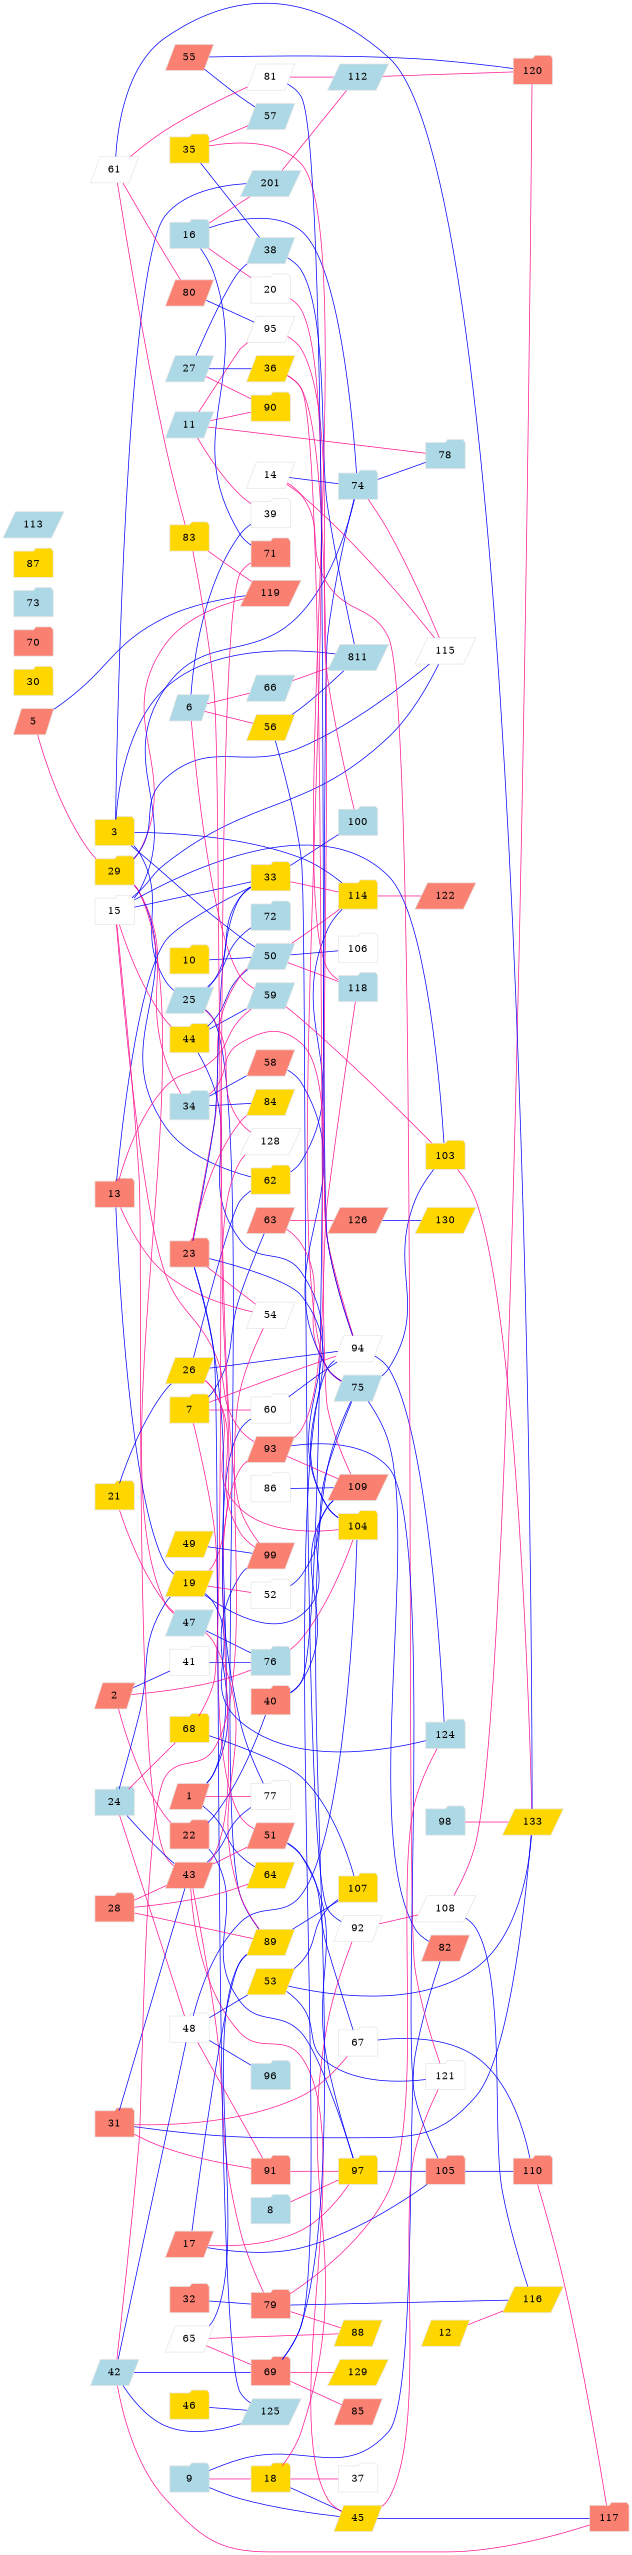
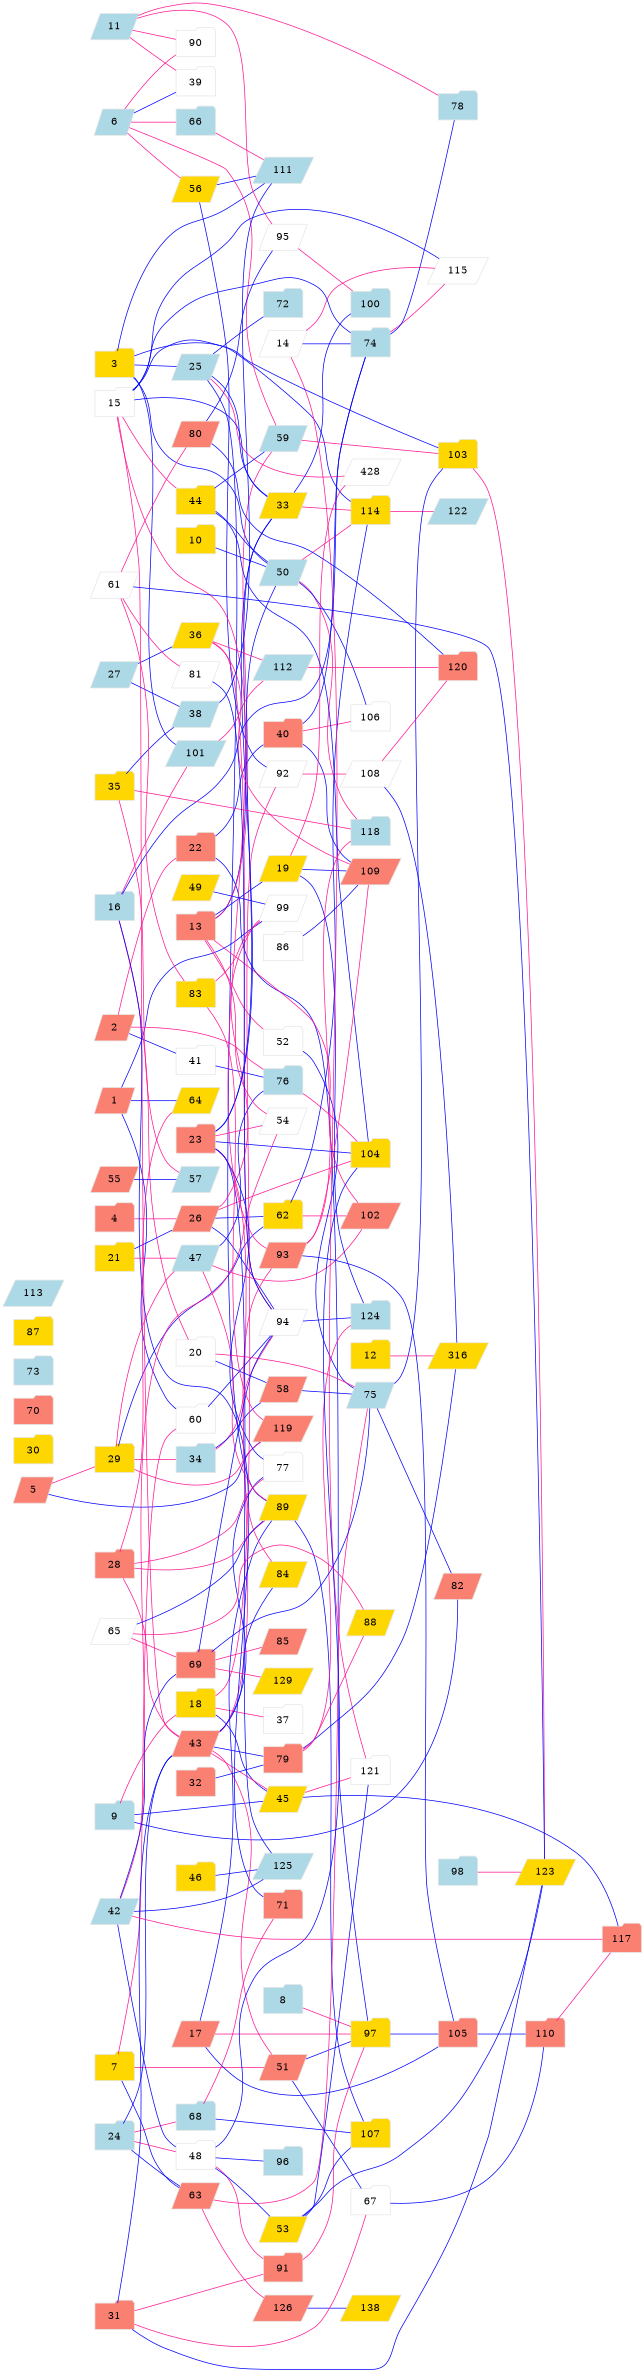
edge "55" -- "120": now "80" -- "120"
edge "81" -- "112": now "36" -- "112"
node "201": label "201" -> "101"
edge "27" -- "90": now "6" -- "90"
node "90": fillcolor gold -> white
node "811": label "811" -> "111"
node "66": shape parallelogram -> folder
edge "106" -- "40": added
edge "115" -- "29": removed
node "33": shape folder -> parallelogram
node "122": fillcolor salmon -> lightblue
edge "50" -- "23": color deeppink -> blue
edge "84" -- "34": now "84" -- "43"
node "128": label "128" -> "428"
node "102": added
node "4": added
node "130": label "130" -> "138"
node "26": fillcolor gold -> salmon
edge "20" -- "58": added
edge "94" -- "7": removed
node "99": fillcolor salmon -> white
edge "19" -- "52": now "13" -- "52"
edge "19" -- "24": now "63" -- "24"
node "68": fillcolor gold -> lightblue
edge "1" -- "77": now "28" -- "77"
node "133": label "133" -> "123"
edge "43" -- "79": color deeppink -> blue
node "116": label "116" -> "316"
node "12": shape parallelogram -> folder
